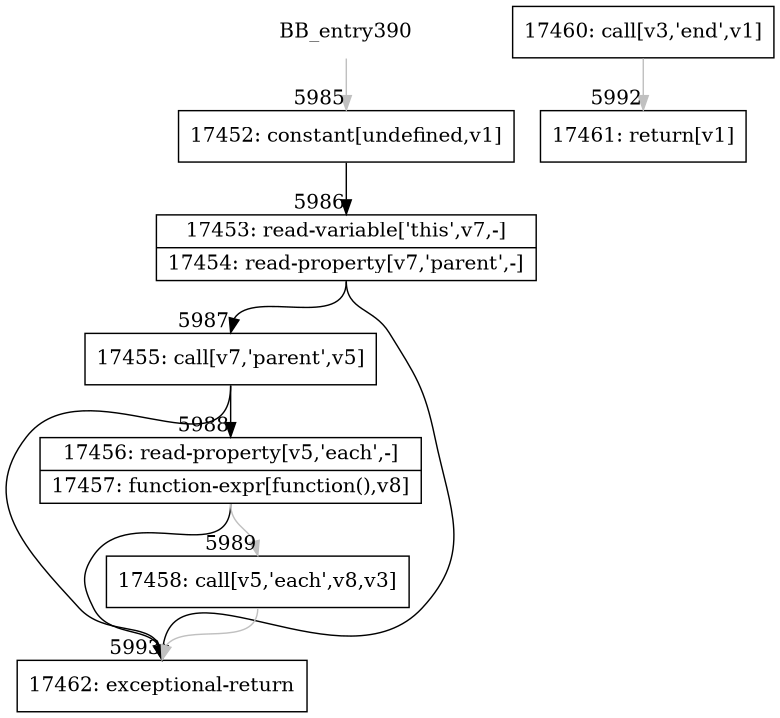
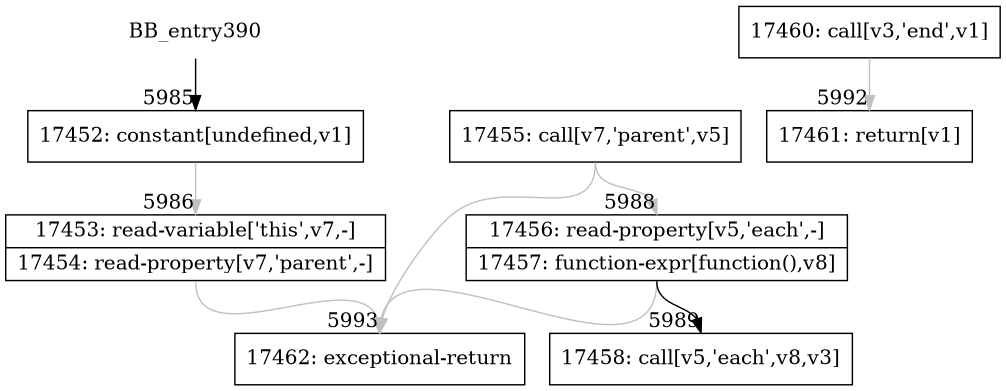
edge "BB_entry390" -> "17452: constant[undefined,v1]": color gray -> black
edge "17452: constant[undefined,v1]" -> "17453: read-variable['this',v7,-]": color black -> gray
edge "17453: read-variable['this',v7,-]" -> "17455: call[v7,'parent',v5]": removed
edge "17455: call[v7,'parent',v5]" -> "17456: read-property[v5,'each',-]": color black -> gray
edge "17455: call[v7,'parent',v5]" -> "17462: exceptional-return": color black -> gray
edge "17456: read-property[v5,'each',-]" -> "17458: call[v5,'each',v8,v3]": color gray -> black
edge "17456: read-property[v5,'each',-]" -> "17462: exceptional-return": color black -> gray
edge "17453: read-variable['this',v7,-]" -> "17462: exceptional-return": color black -> gray
edge "17458: call[v5,'each',v8,v3]" -> "17462: exceptional-return": removed
